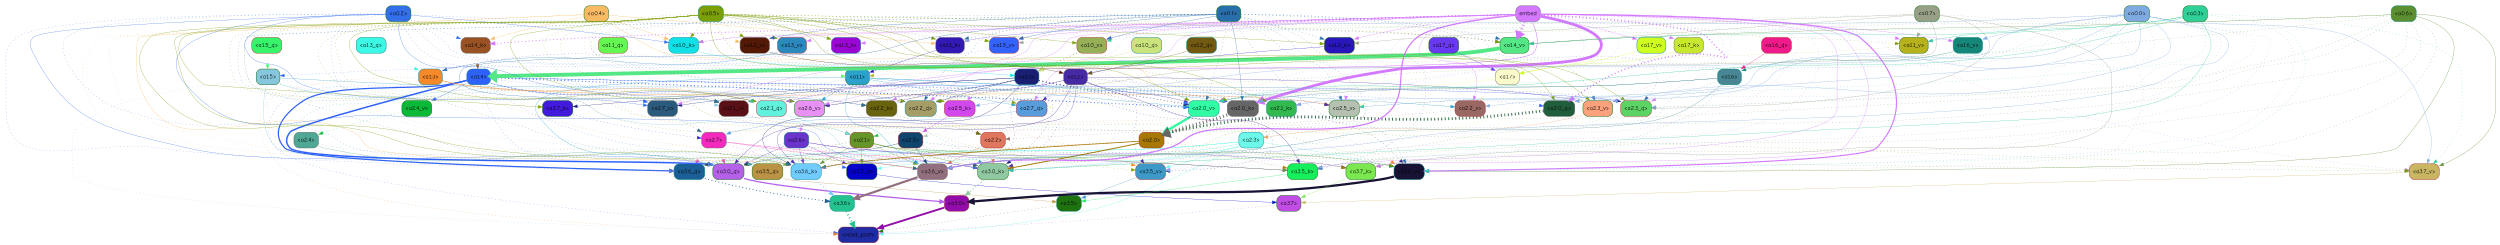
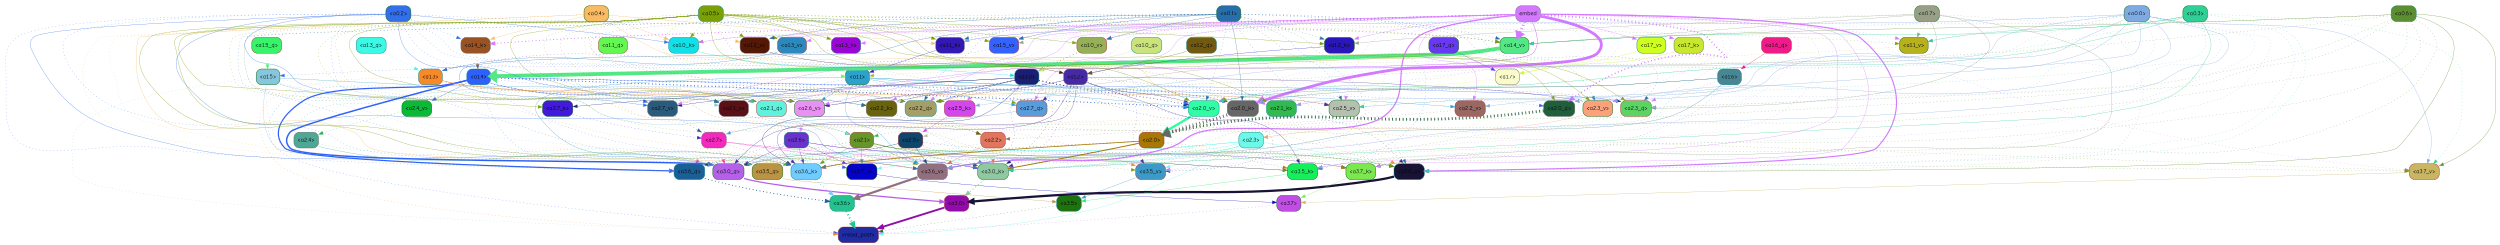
edge "<a0.3>" -> "<a1.0_v>": removed
node "<a1.6_v>": removed
